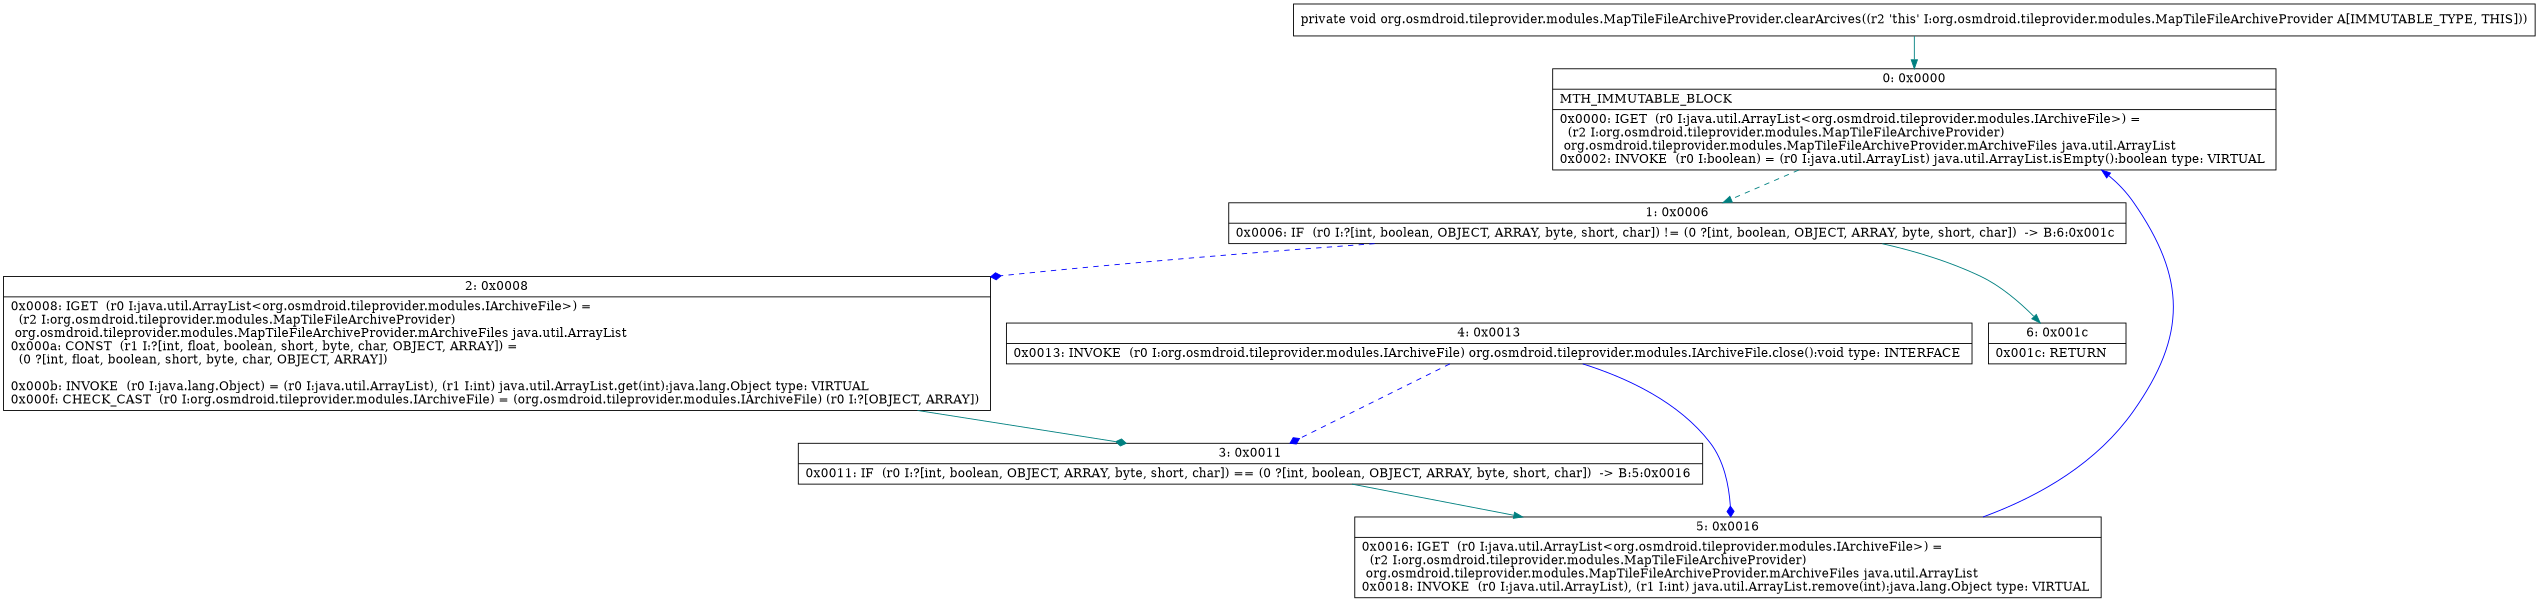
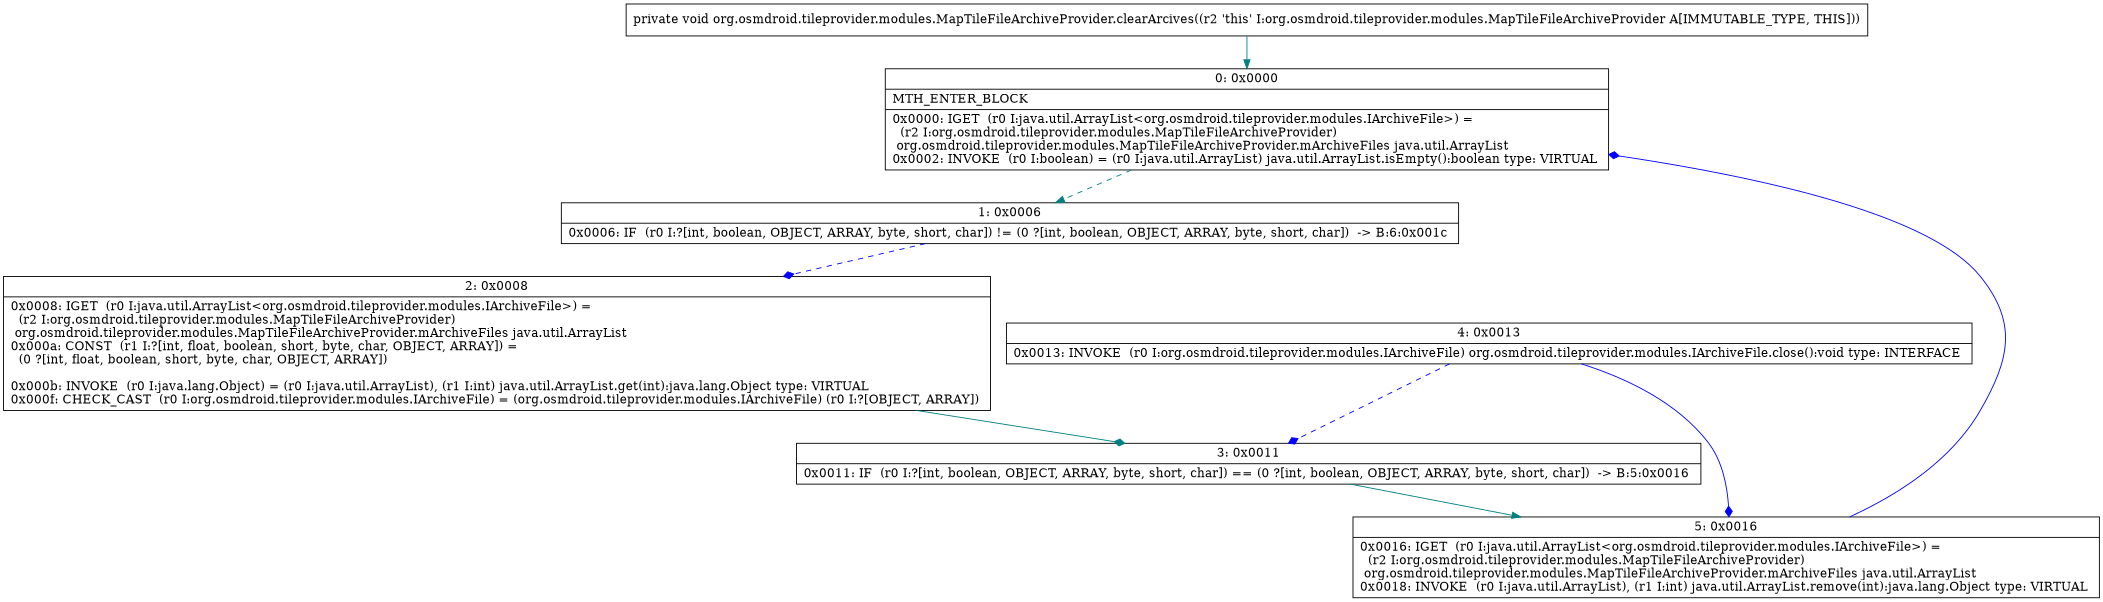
node "0: 0x0000": text "MTH_IMMUTABLE_BLOCK" -> "MTH_ENTER_BLOCK"
node "6: 0x001c": removed
edge "5: 0x0016" -> "0: 0x0000": arrowhead normal -> diamond
